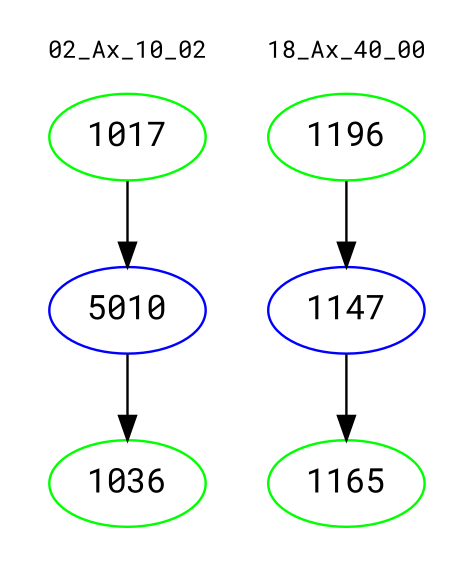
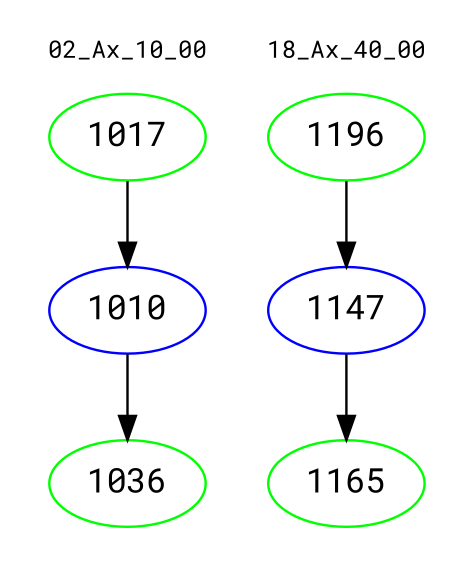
cluster "02_Ax_10_02": label "02_Ax_10_02" -> "02_Ax_10_00"
node "5010": label "5010" -> "1010"
